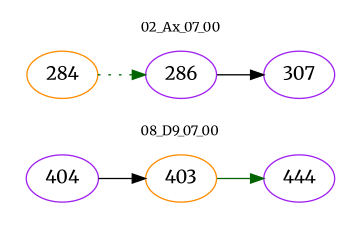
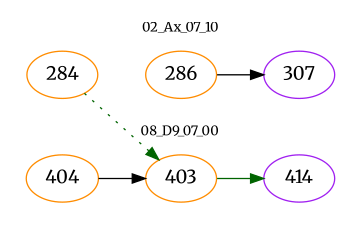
cluster "02_Ax_07_00": label "02_Ax_07_00" -> "02_Ax_07_10"
edge "284" -> "286": now "284" -> "403"
node "286": color purple -> darkorange
node "404": color purple -> darkorange
node "444": label "444" -> "414"
